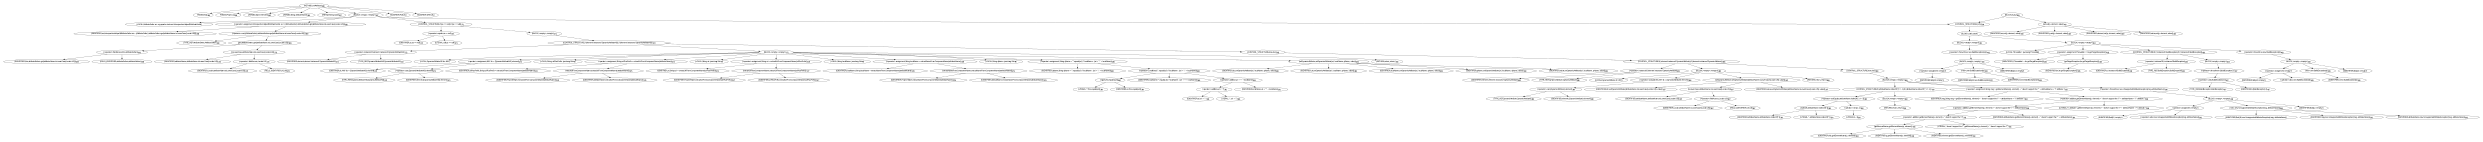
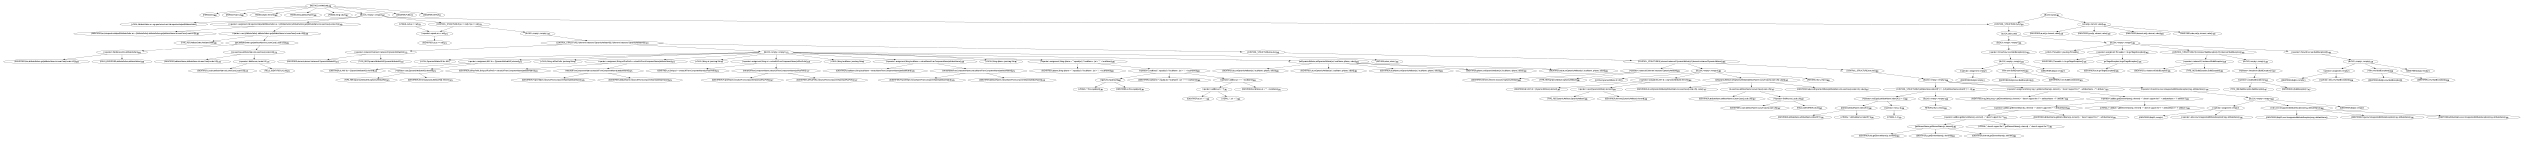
edge "(<operator>.equals,as == null)" -> "(LITERAL,null,as == null)": reversed
node "(IDENTIFIER,$obj14,new BuildException(t))": added
node "(IDENTIFIER,dc,ANY dc = (DynamicAttribute) element)": added
